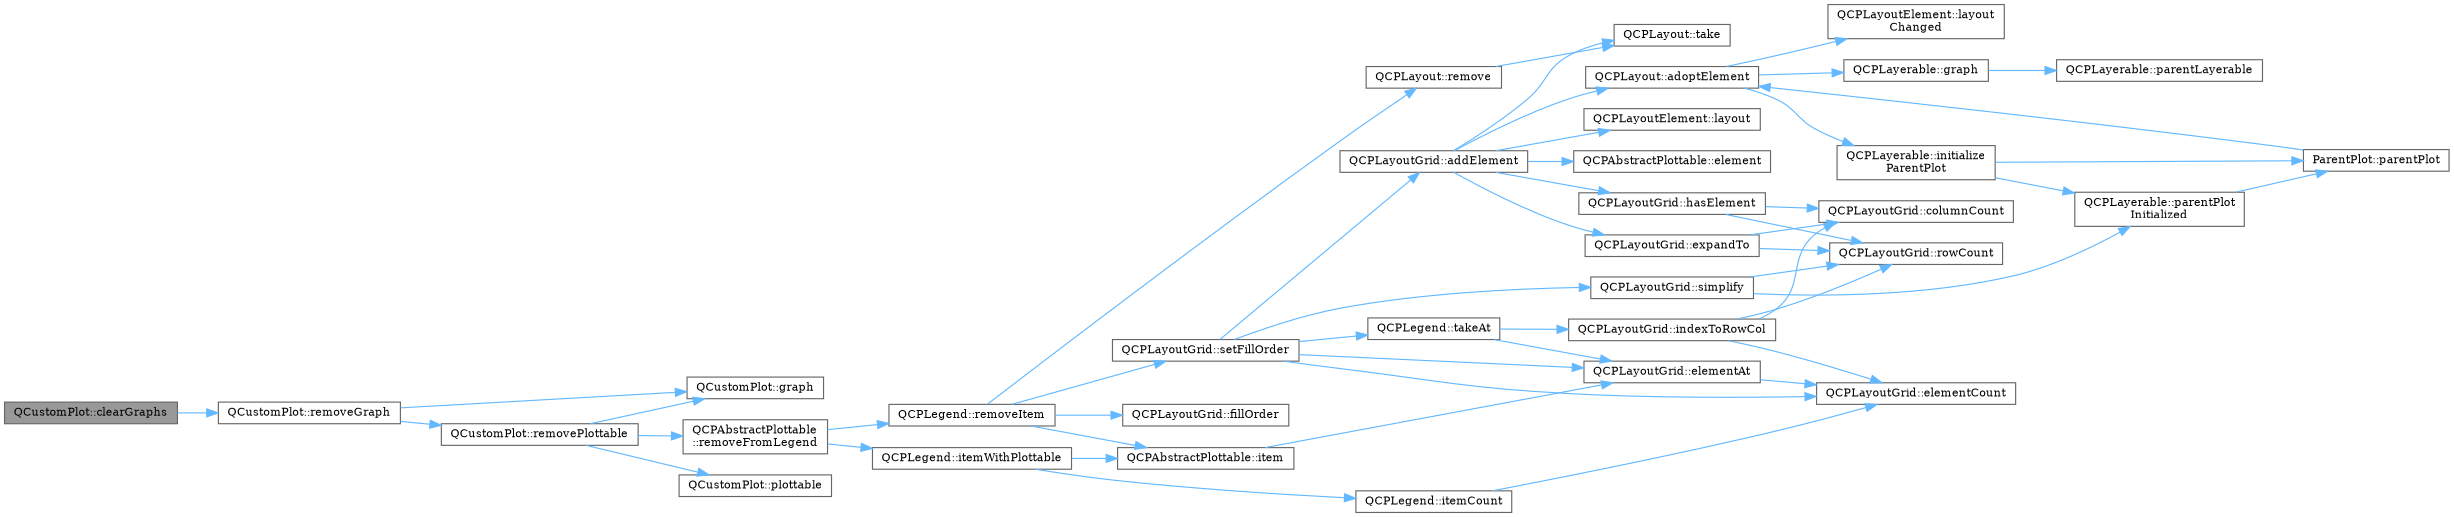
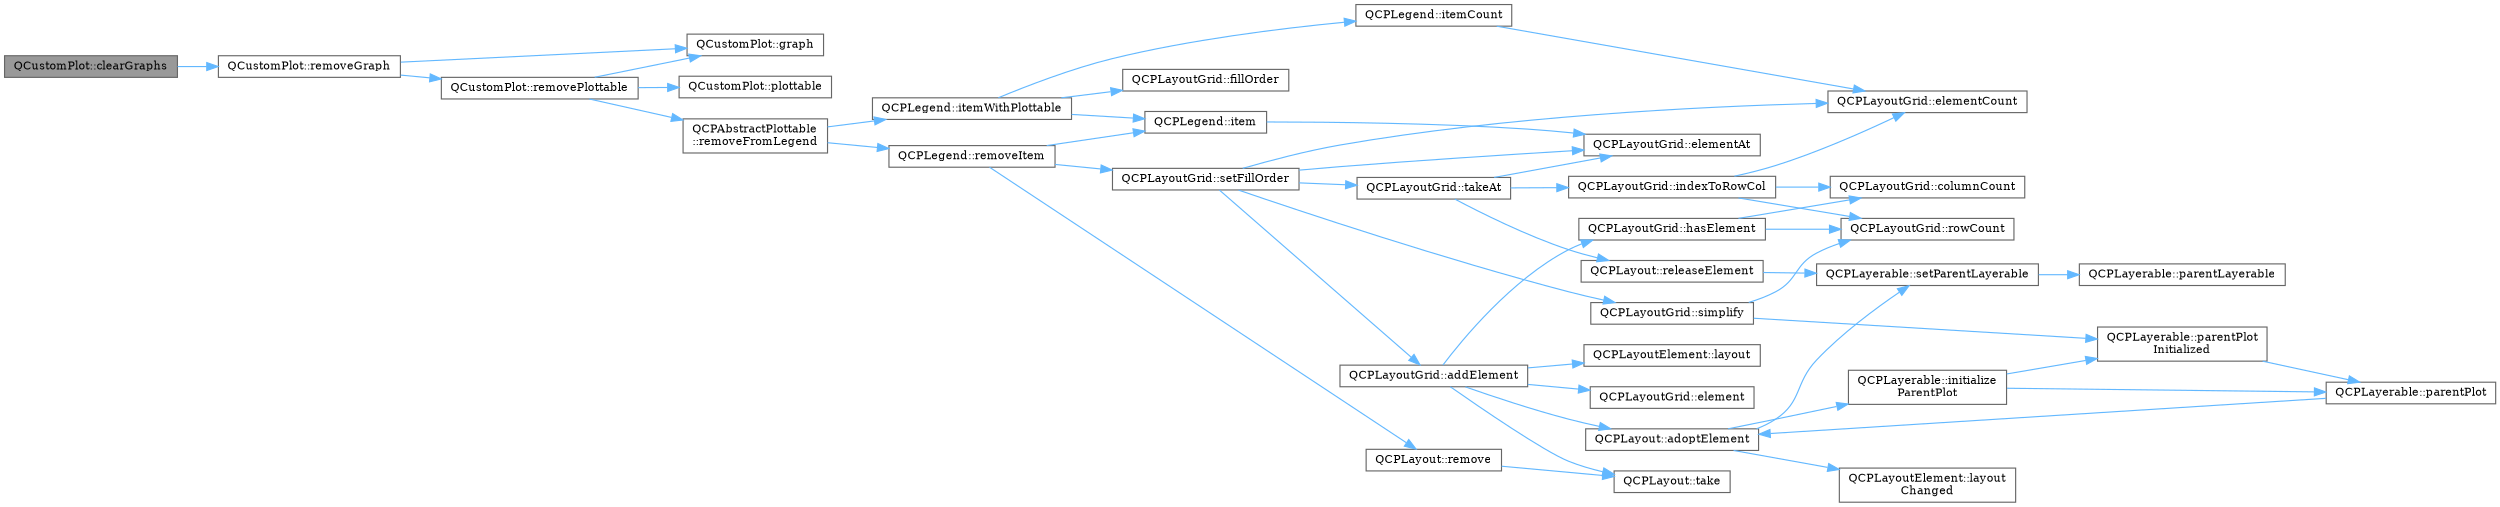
node "QCPLayerable::graph": label "QCPLayerable::graph" -> "QCPLayerable::setParentLayerable"
node "ParentPlot::parentPlot": label "ParentPlot::parentPlot" -> "QCPLayerable::parentPlot"
node "QCPAbstractPlottable::element": label "QCPAbstractPlottable::element" -> "QCPLayoutGrid::element"
node "QCPLayoutGrid::expandTo": removed
node "QCPLayout::releaseElement": added
node "QCPLegend::takeAt": label "QCPLegend::takeAt" -> "QCPLayoutGrid::takeAt"
edge "QCPLayoutGrid::elementAt" -> "QCPLayoutGrid::elementCount": removed
edge "QCPLegend::removeItem" -> "QCPLayoutGrid::fillOrder": now "QCPLegend::itemWithPlottable" -> "QCPLayoutGrid::fillOrder"
node "QCPAbstractPlottable::item": label "QCPAbstractPlottable::item" -> "QCPLegend::item"
